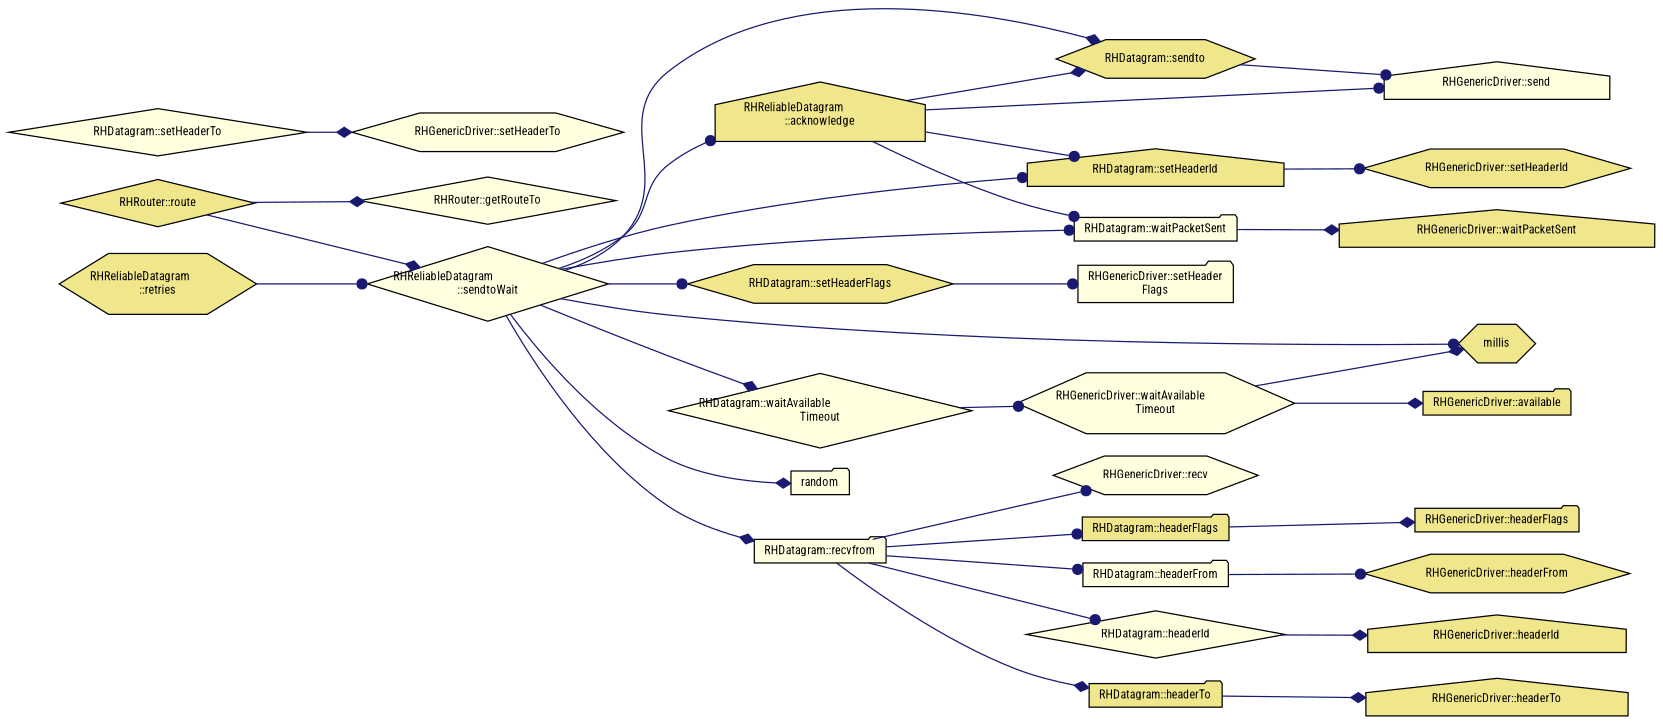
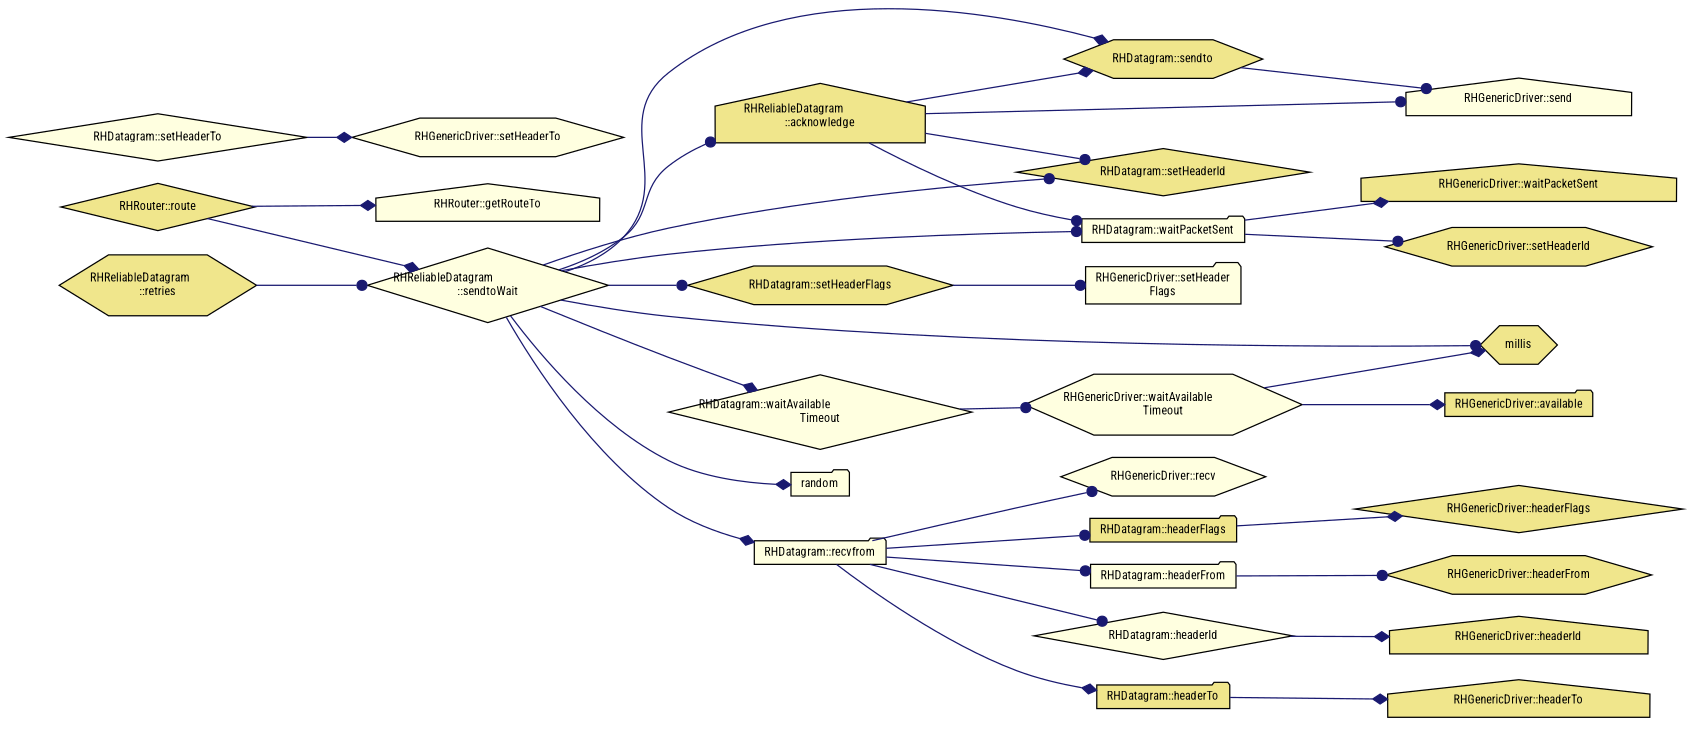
edge "RHDatagram::setHeaderId" -> "RHGenericDriver::setHeaderId": now "RHDatagram::waitPacketSent" -> "RHGenericDriver::setHeaderId"
node "RHDatagram::setHeaderId": shape house -> diamond
node "RHRouter::getRouteTo": shape diamond -> house
node "RHGenericDriver::headerFlags": shape folder -> diamond
